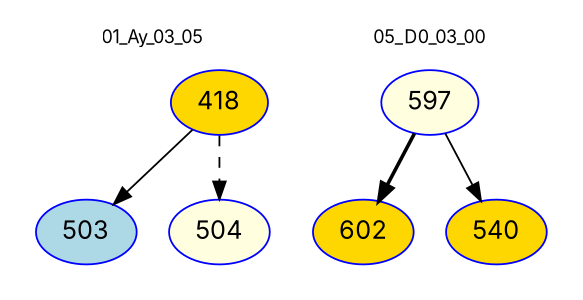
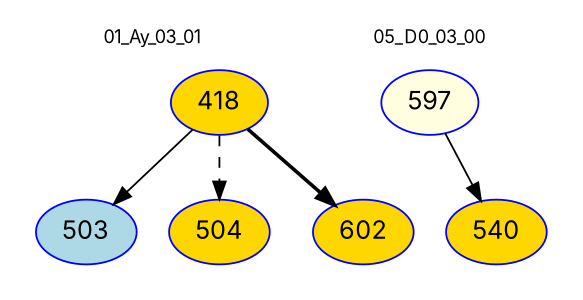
cluster "01_Ay_03_05": label "01_Ay_03_05" -> "01_Ay_03_01"
edge "597" -> "602": now "418" -> "602"
node "504": fillcolor lightyellow -> gold
